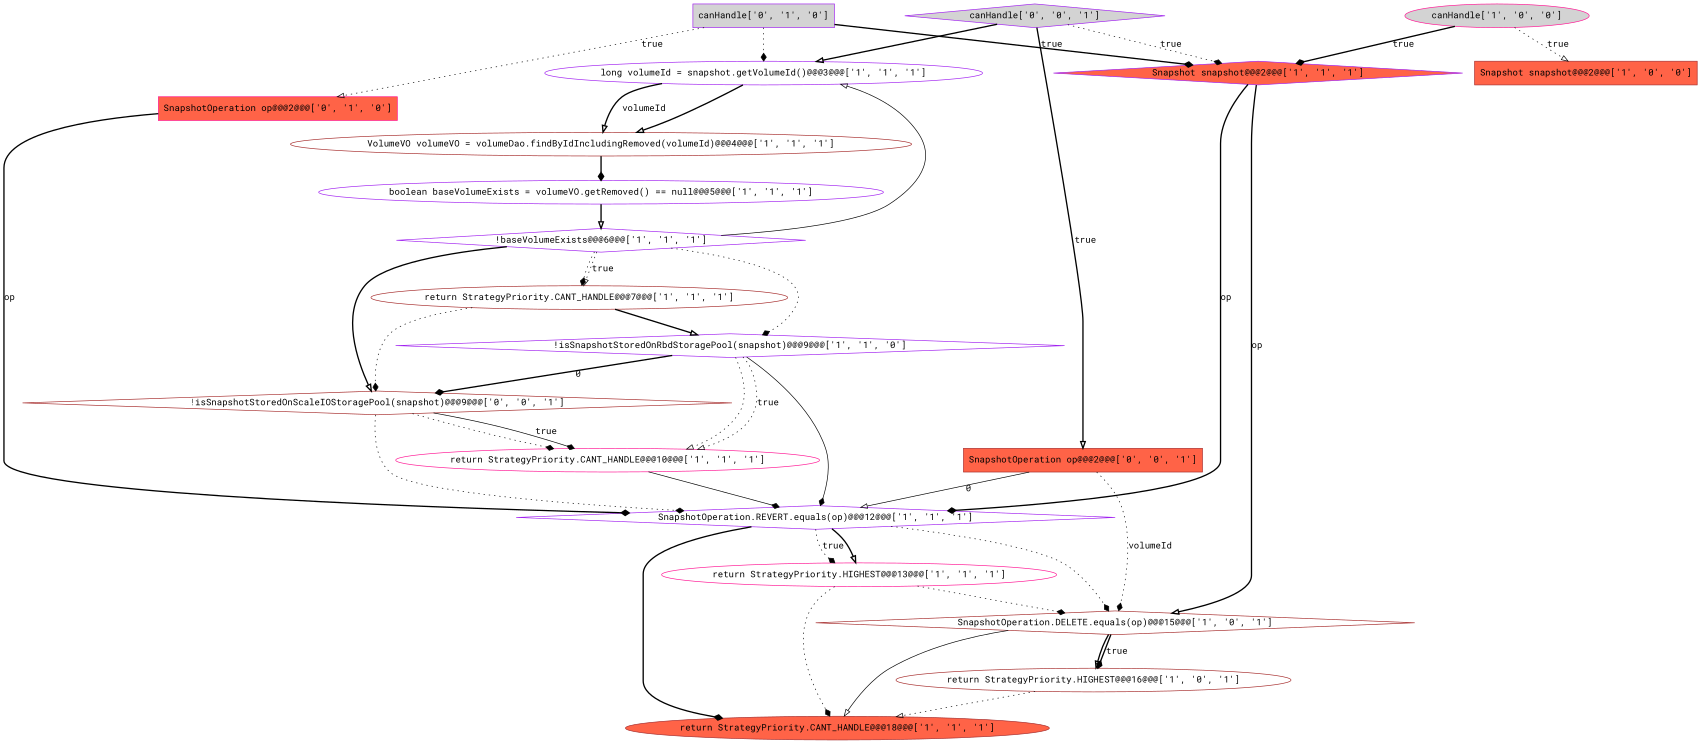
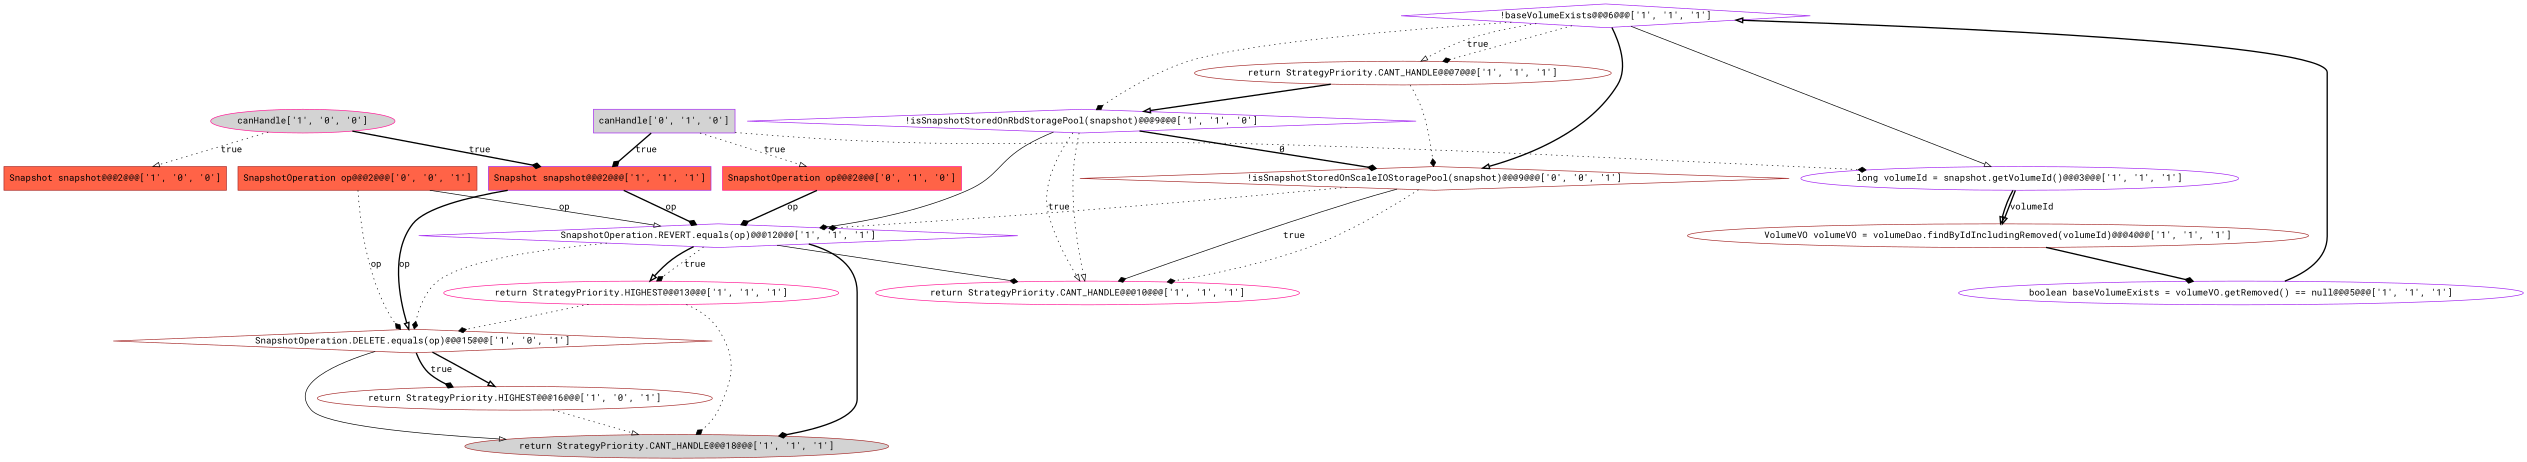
node "canHandle['0', '0', '1']": removed
node "Snapshot snapshot@@@2@@@['1', '1', '1']": shape diamond -> box
edge "return StrategyPriority.CANT_HANDLE@@@10@@@['1', '1', '1']" -> "SnapshotOperation.REVERT.equals(op)@@@12@@@['1', '1', '1']": reversed
edge "SnapshotOperation op@@@2@@@['0', '0', '1']" -> "SnapshotOperation.REVERT.equals(op)@@@12@@@['1', '1', '1']": label "0" -> "op"
edge "SnapshotOperation op@@@2@@@['0', '0', '1']" -> "SnapshotOperation.DELETE.equals(op)@@@15@@@['1', '0', '1']": label "volumeId" -> "op"
node "return StrategyPriority.CANT_HANDLE@@@18@@@['1', '1', '1']": fillcolor tomato -> lightgray
